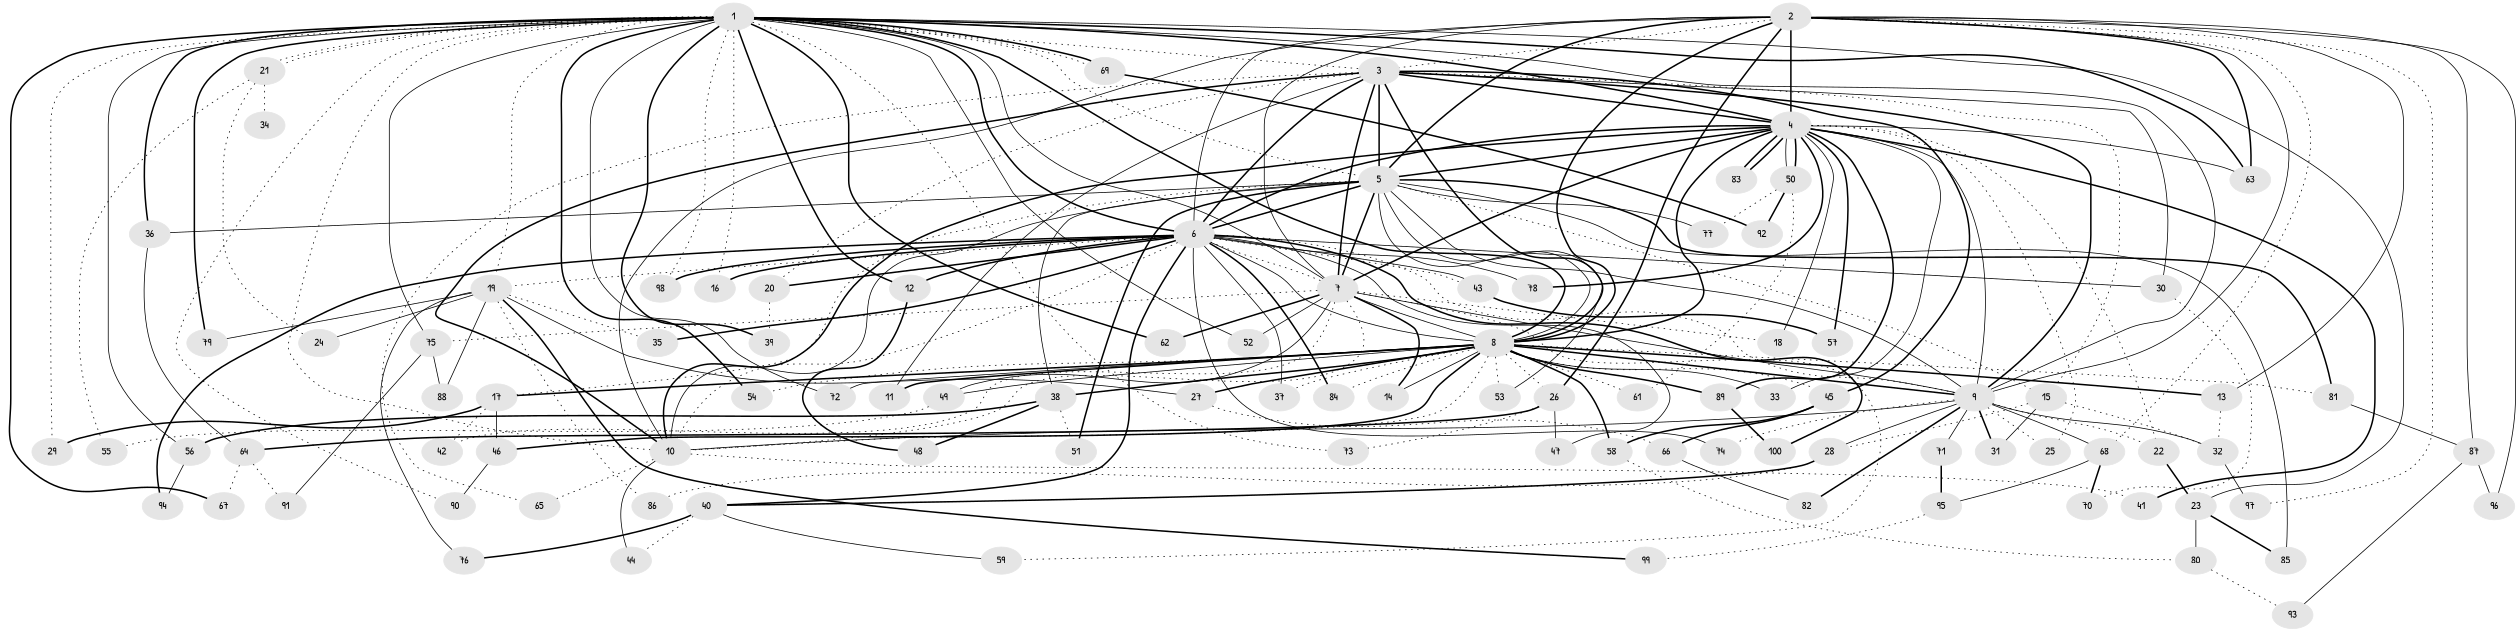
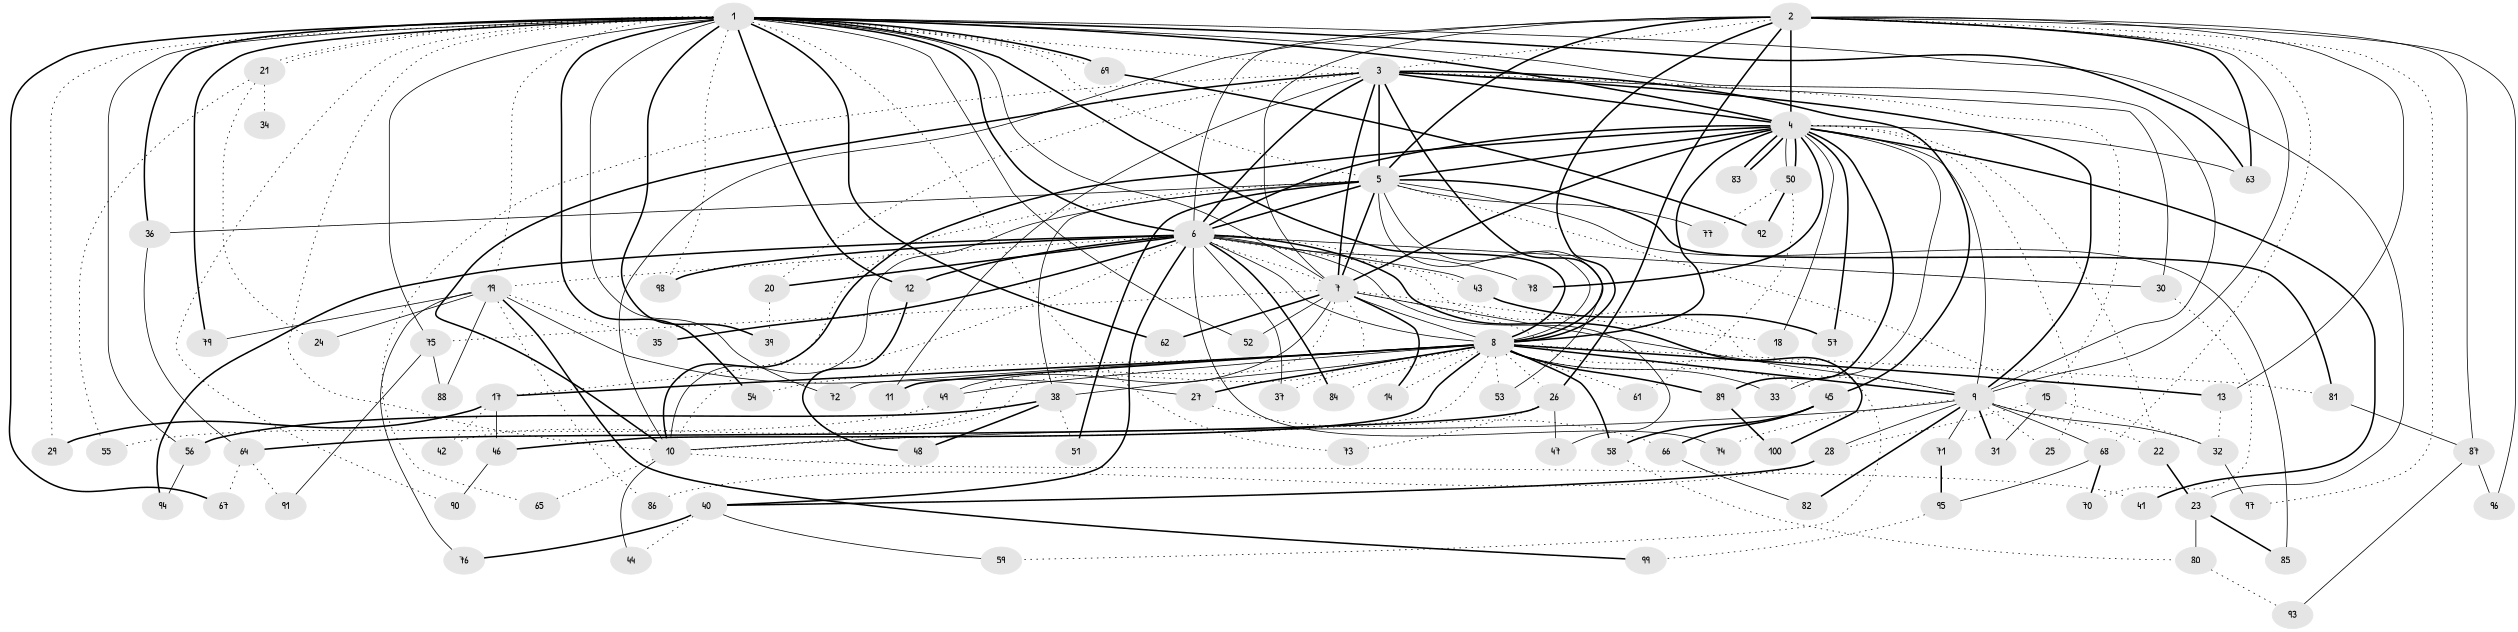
edge "5" -- "9": removed
node "16": removed
edge "8" -- "14": style solid -> dotted
edge "8" -- "38": style bold -> solid
